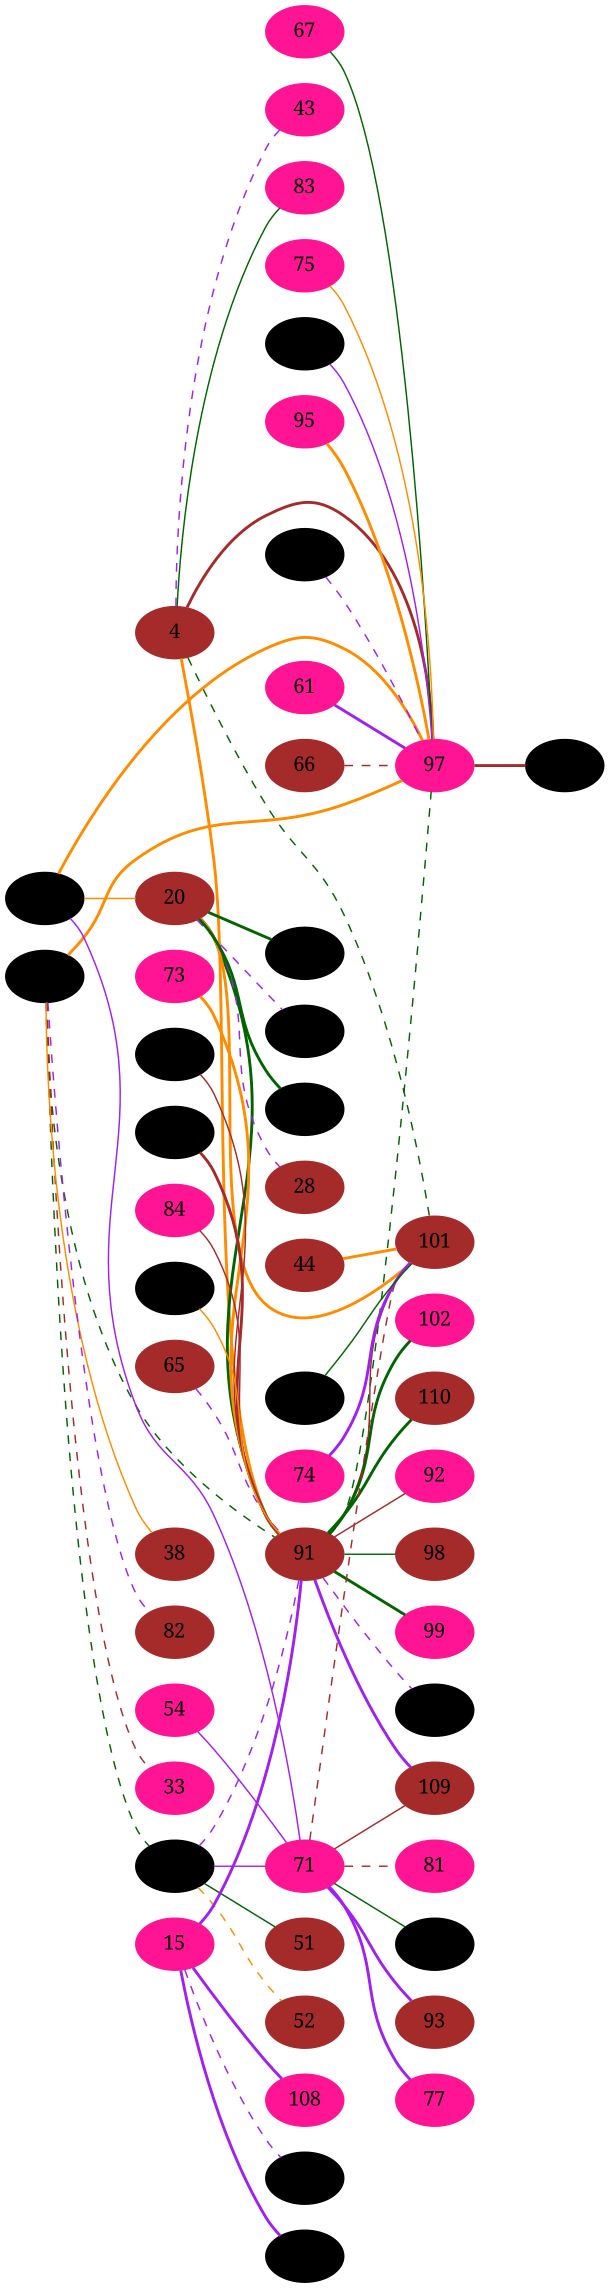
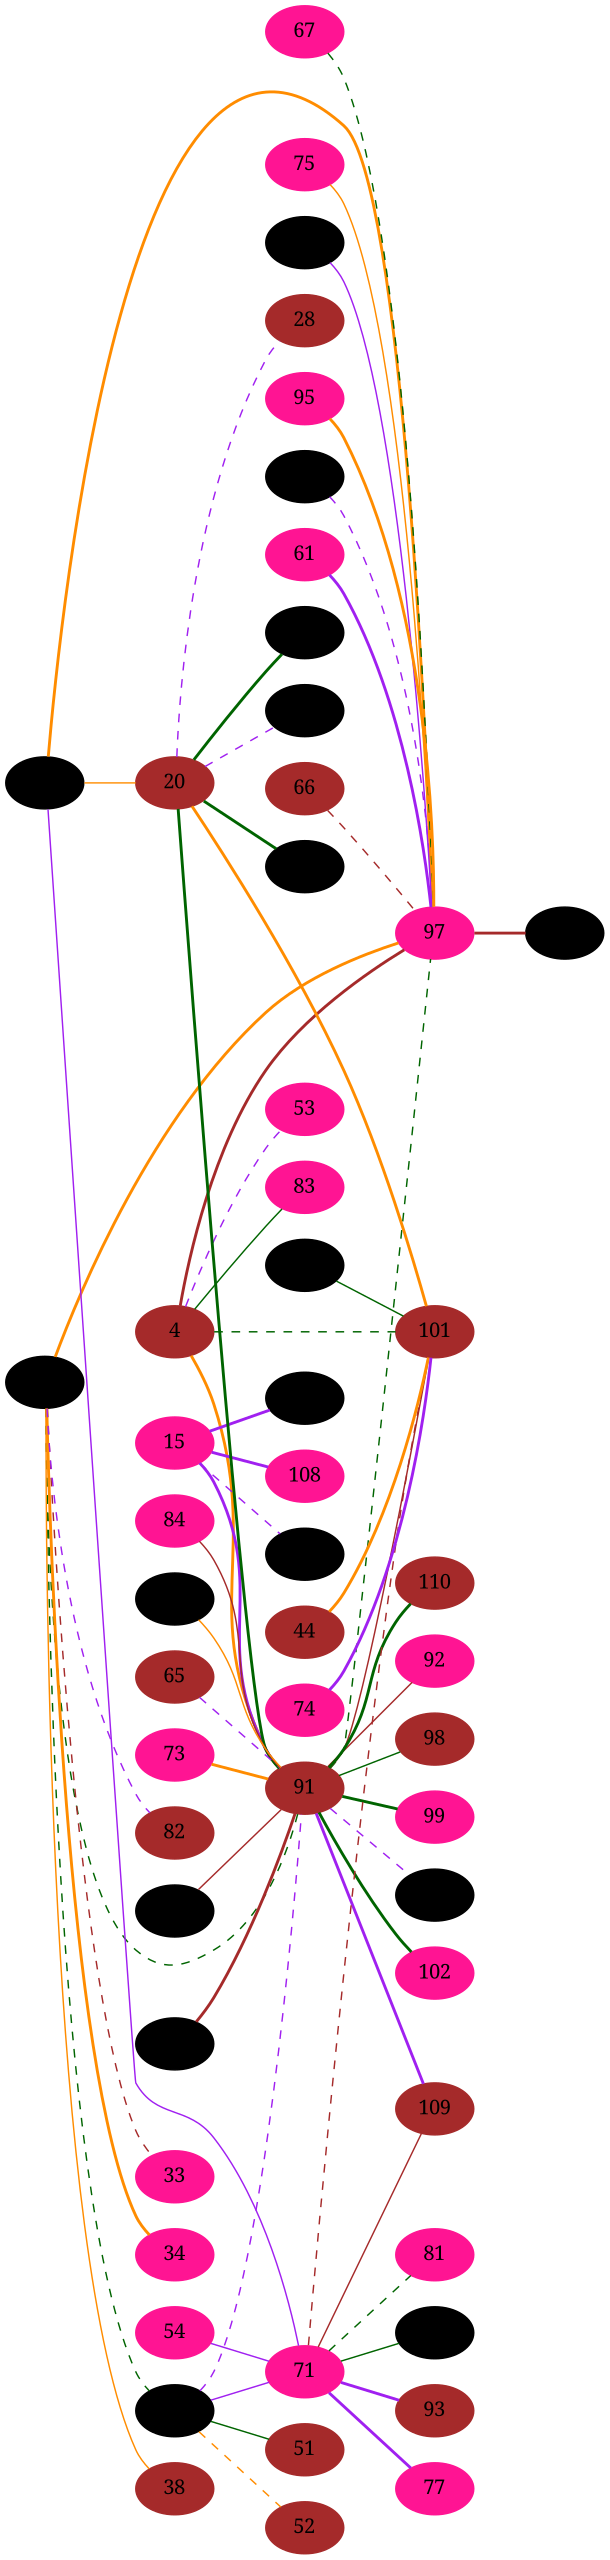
node "43": label "43" -> "53"
edge "67" -- "97": style solid -> dashed
edge "71" -- "81": color brown -> darkgreen
node "34": added
